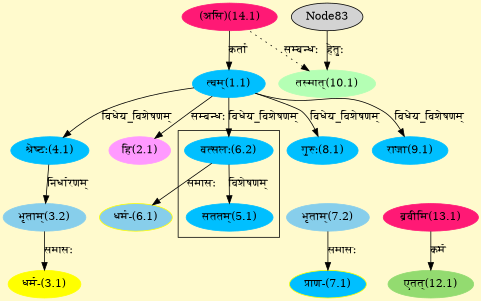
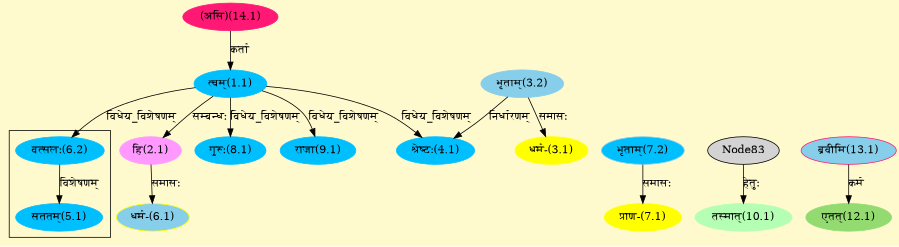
edge "(असि)(14.1)" -> "तस्मात्(10.1)": removed, label "सम्बन्धः"
edge "श्रेष्ठः(4.1)" -> "भृताम्(3.2)": reversed
edge "वत्सलः(6.2)" -> "धर्म-(6.1)": now "हि(2.1)" -> "धर्म-(6.1)"
node "भृताम्(7.2)": fillcolor #87ceeb -> #00bfff
node "ब्रवीमि(13.1)": fillcolor #ff1975 -> #87ceeb
node "प्राण-(7.1)": fillcolor #00bfff -> #ffff00
